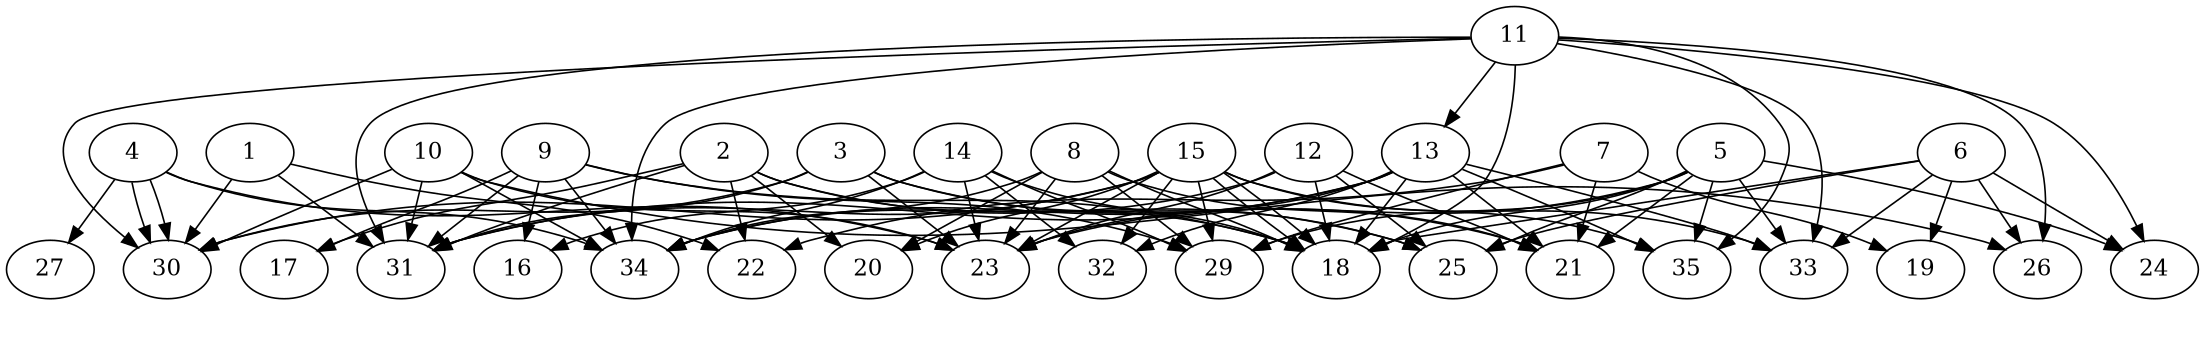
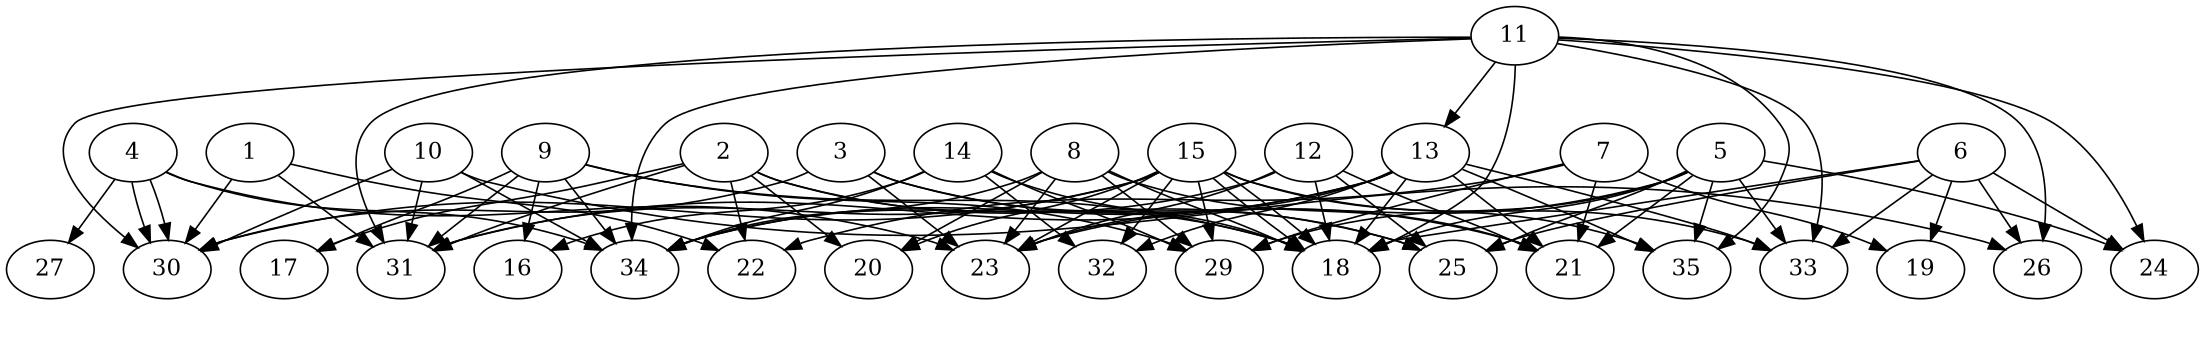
edge "14" -> "23": removed
edge "3" -> "31": removed
edge "10" -> "23": removed
